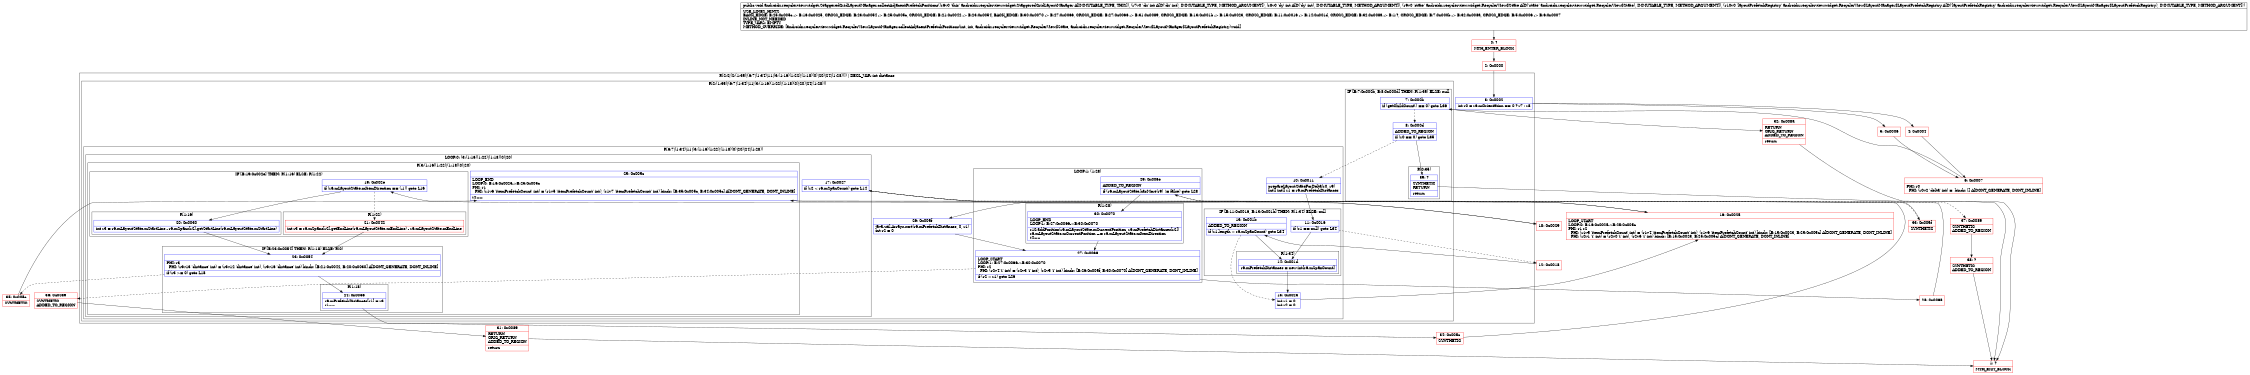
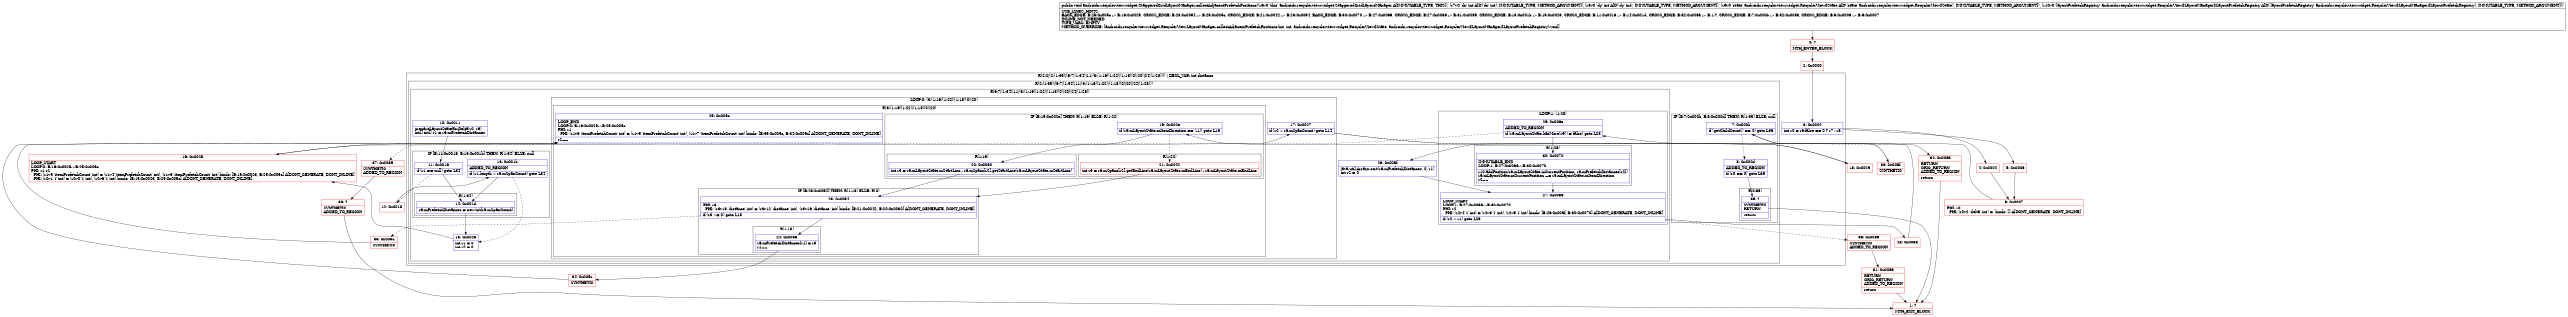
node "3: 0x0002": text "int r0 = r6.mOrientation == 0 ? r7 : r8" -> "int r0 = r6.false == 0 ? r7 : r8"
edge "8: 0x000d" -> "10: 0x0011": removed
node "30: 0x0070": text "LOOP_END" -> "IMMUTABLE_END"
